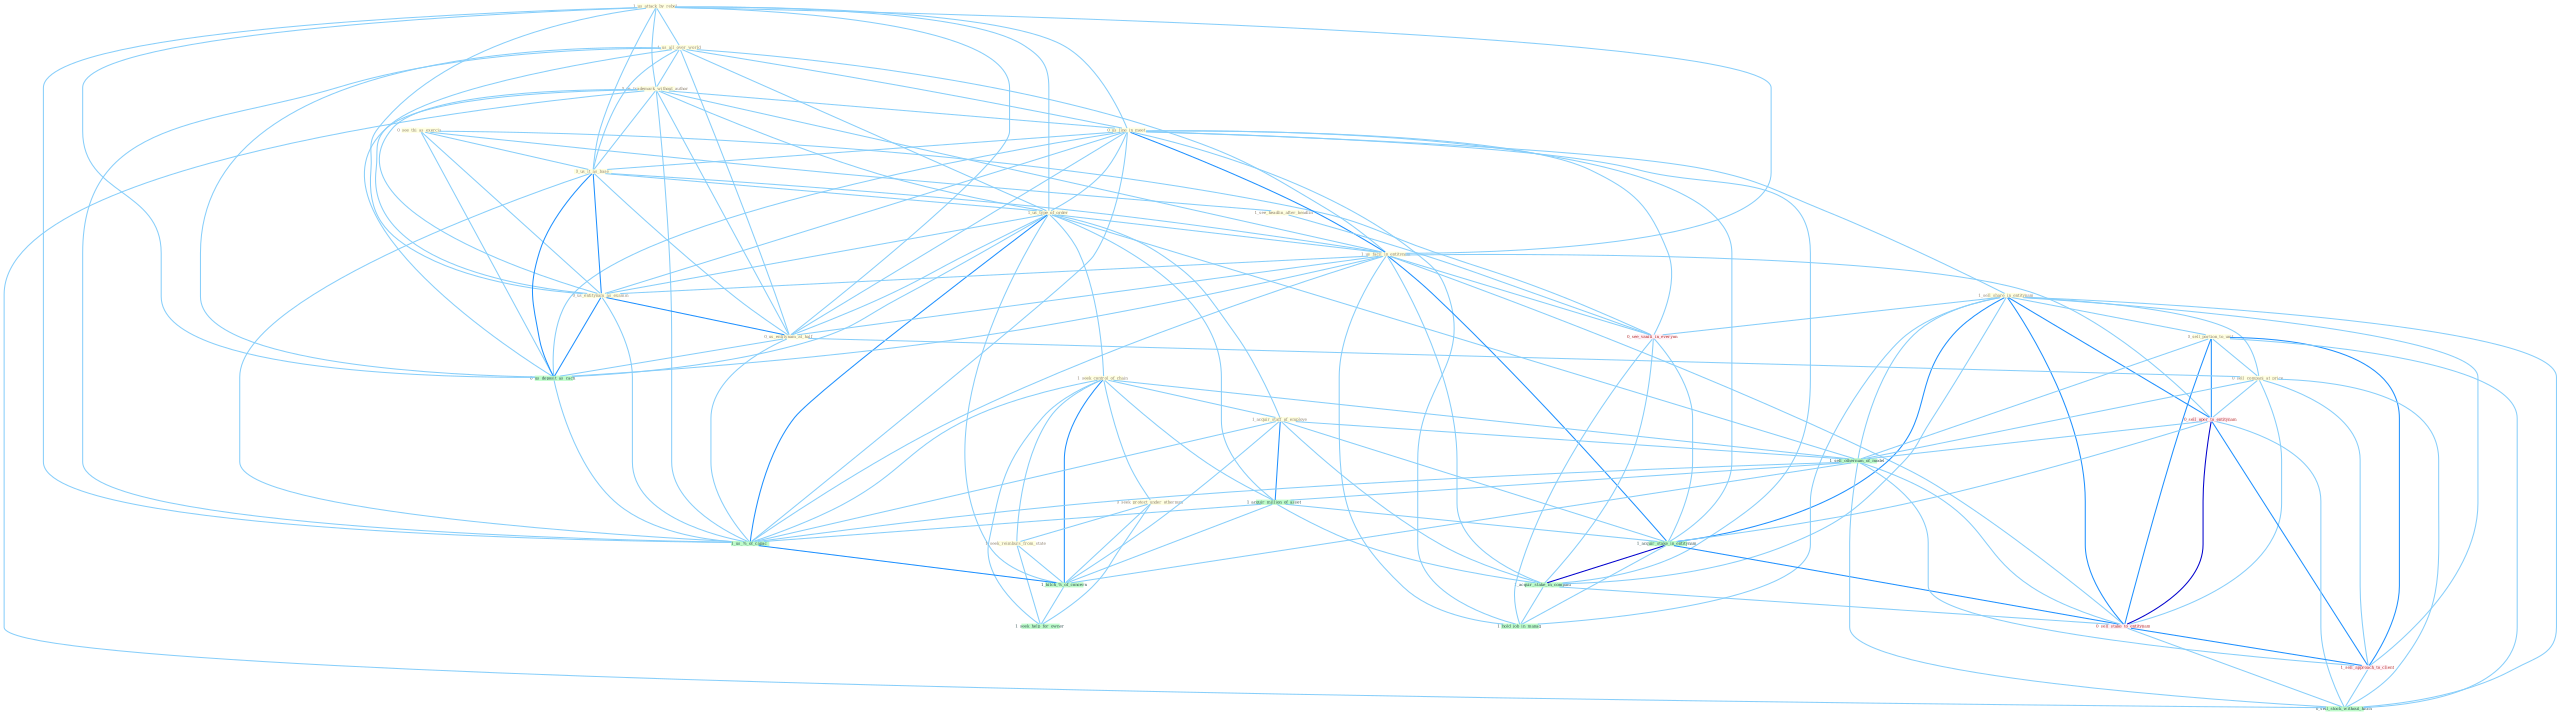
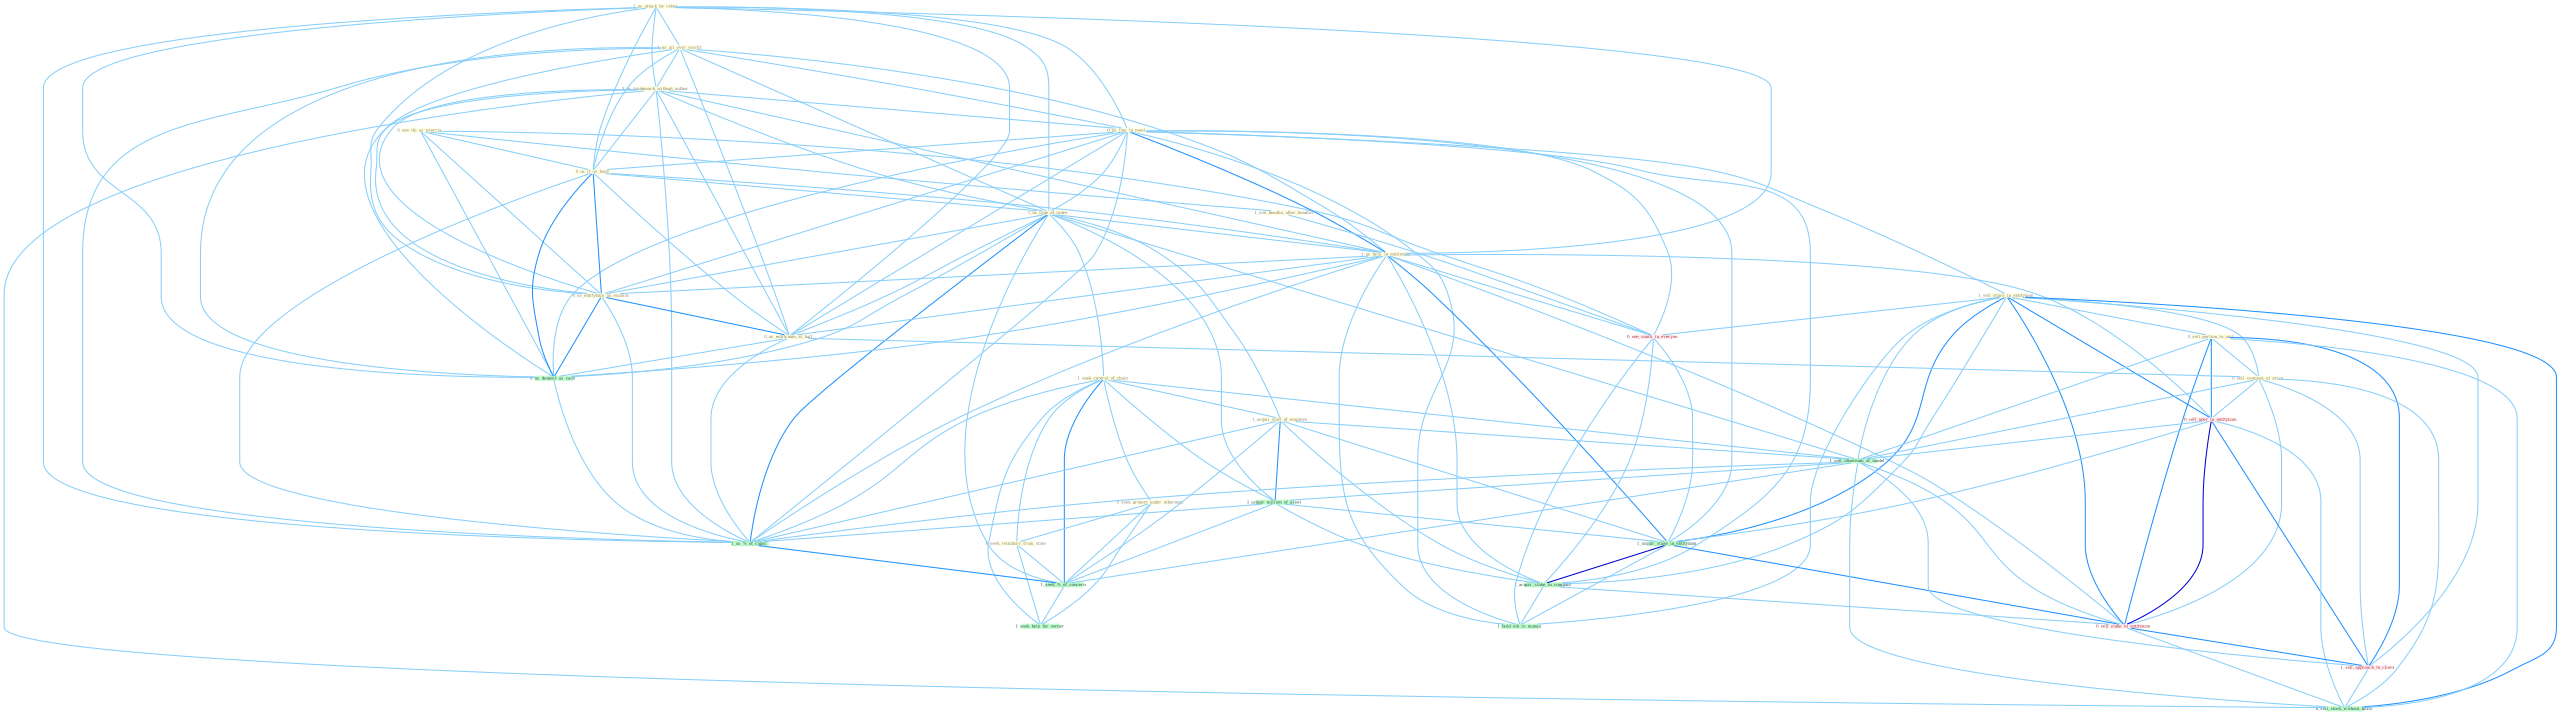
edge "1_sell_share_in_entitynam" -- "0_sell_stock_without_hitch": color #87cefa -> #1e90ff
node "1_hitch_%_of_concern": label "1_hitch_%_of_concern" -> "1_seek_%_of_concern"
